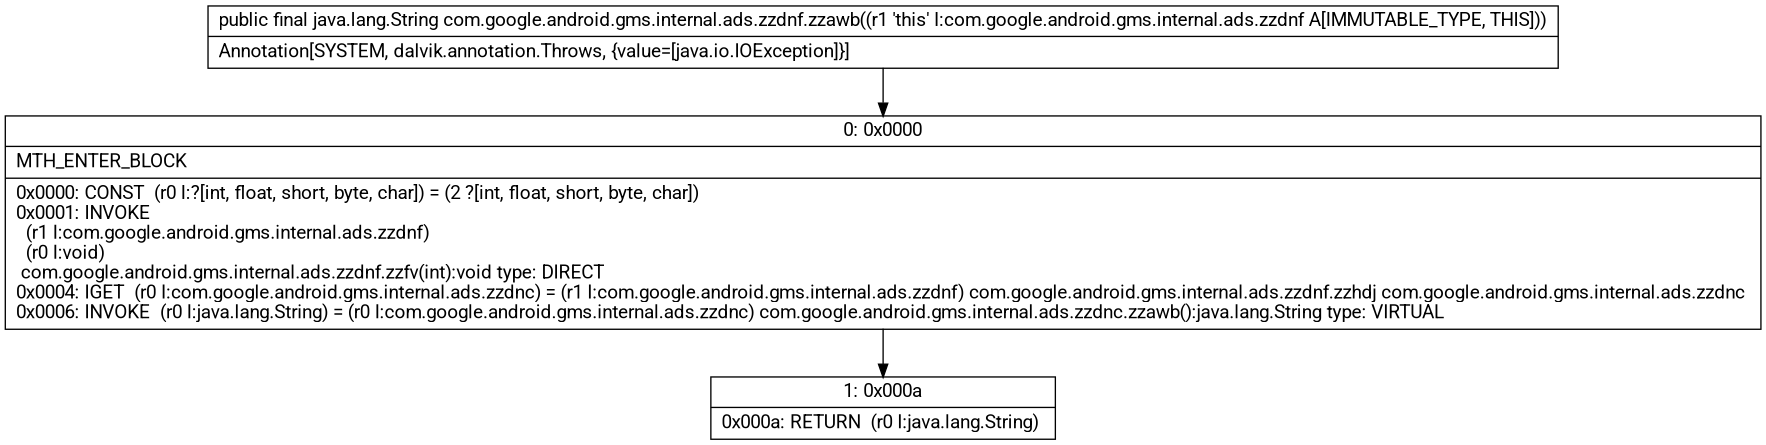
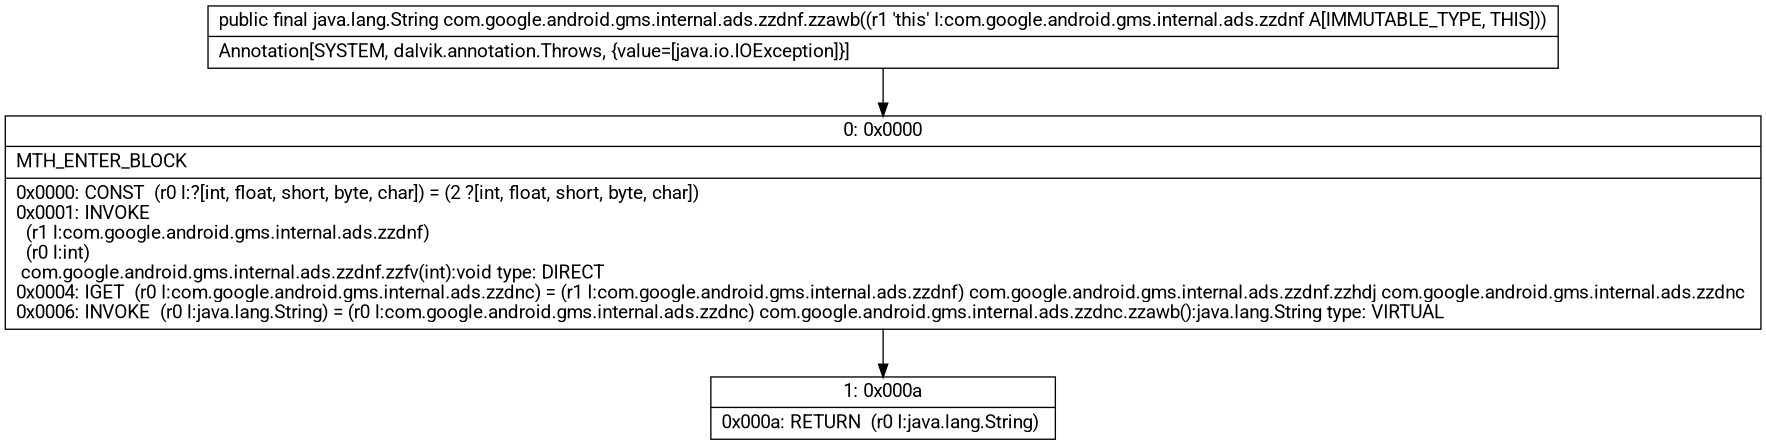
node "0: 0x0000": text "(r0 I:void)" -> "(r0 I:int)"
